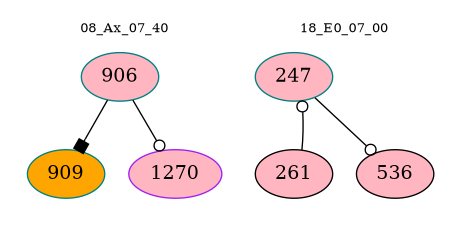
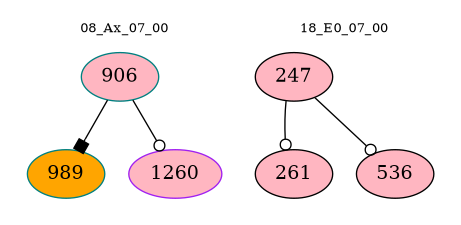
cluster "08_Ax_07_40": label "08_Ax_07_40" -> "08_Ax_07_00"
node "247": color teal -> black
edge "261" -> "247": reversed
node "909": label "909" -> "989"
node "1270": label "1270" -> "1260"
